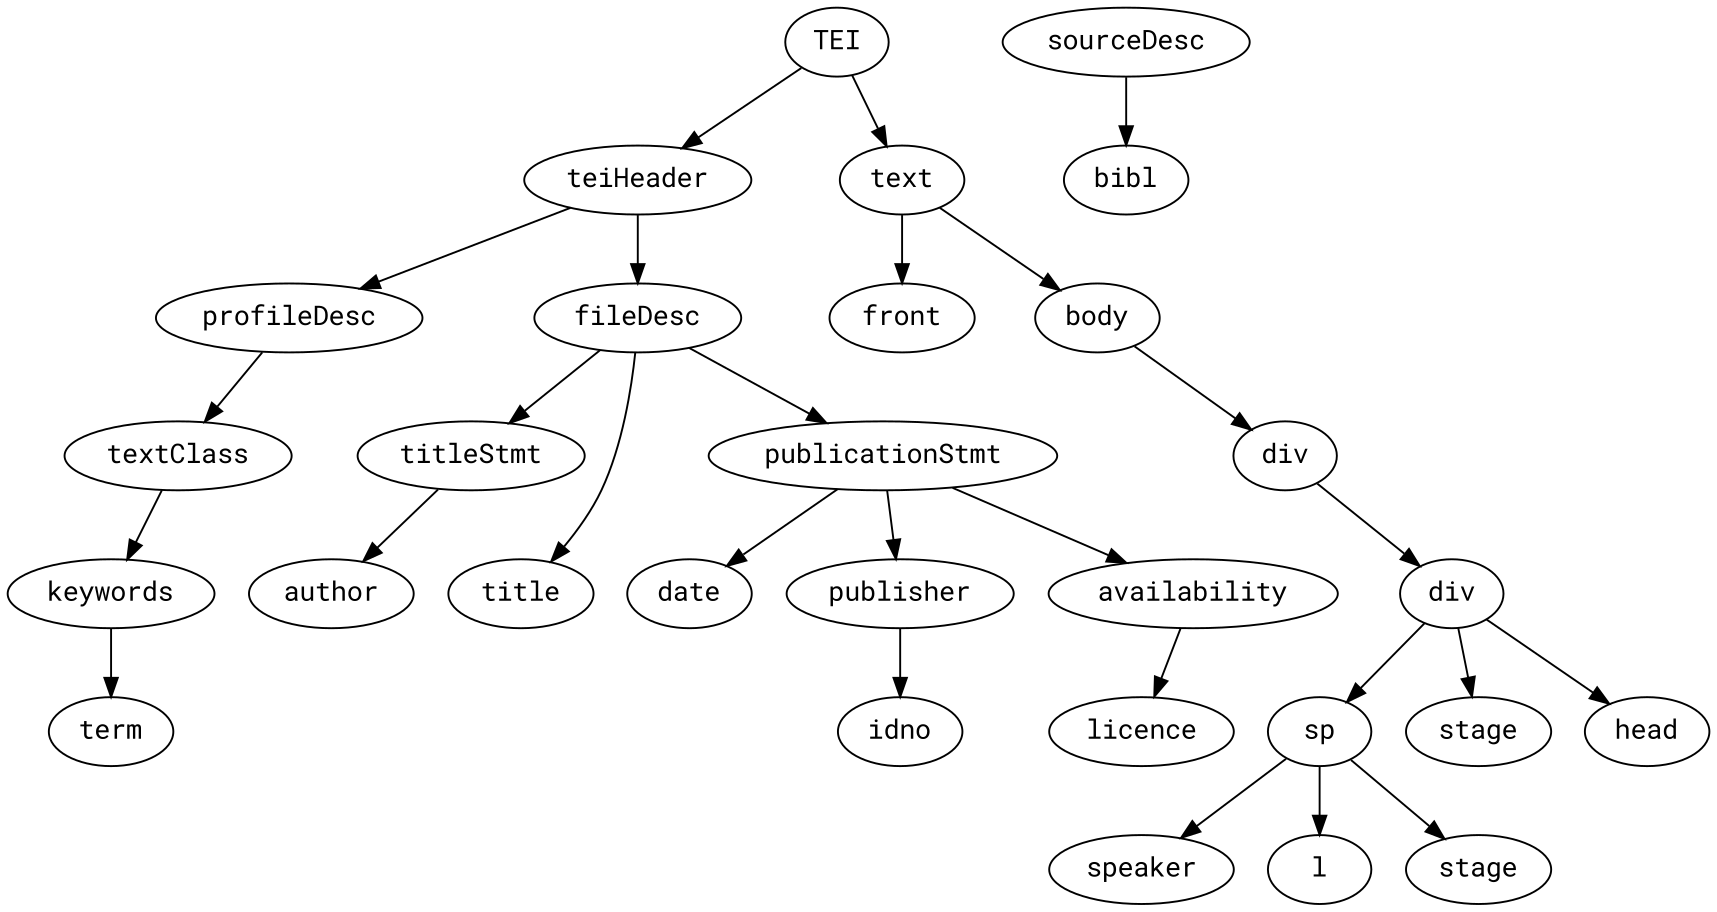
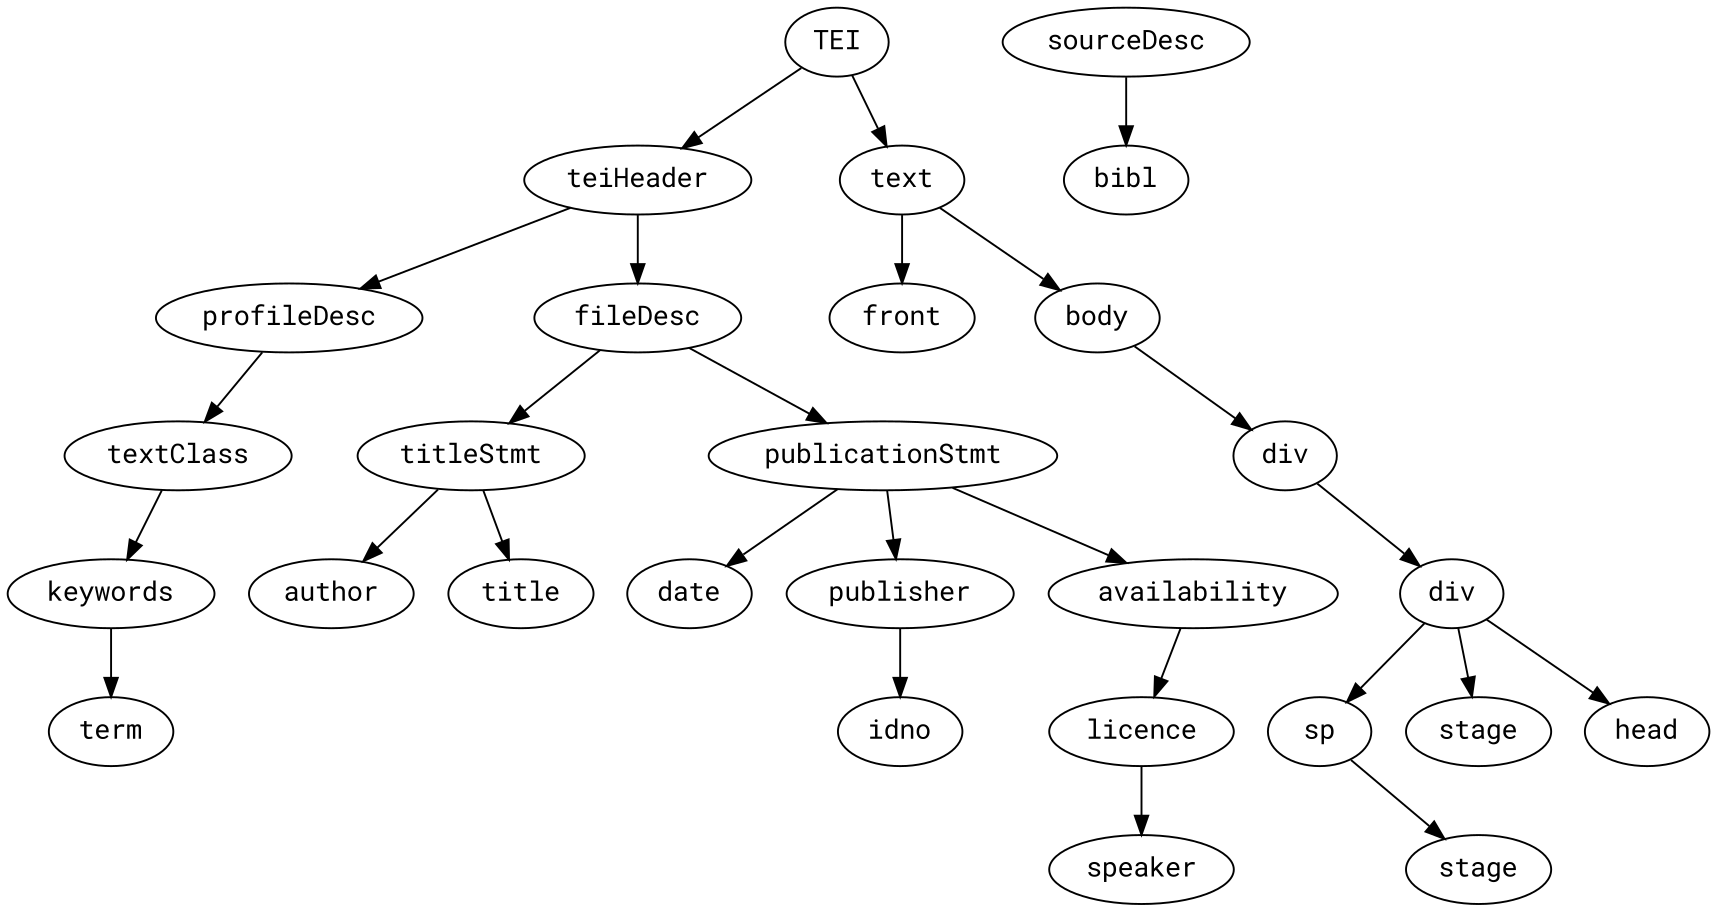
edge "fileDesc" -> "title": now "titleStmt" -> "title"
edge "sp" -> "speaker": now "licence" -> "speaker"
node "l": removed
